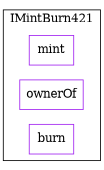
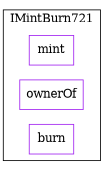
cluster "IMintBurn421": label "IMintBurn421" -> "IMintBurn721"
